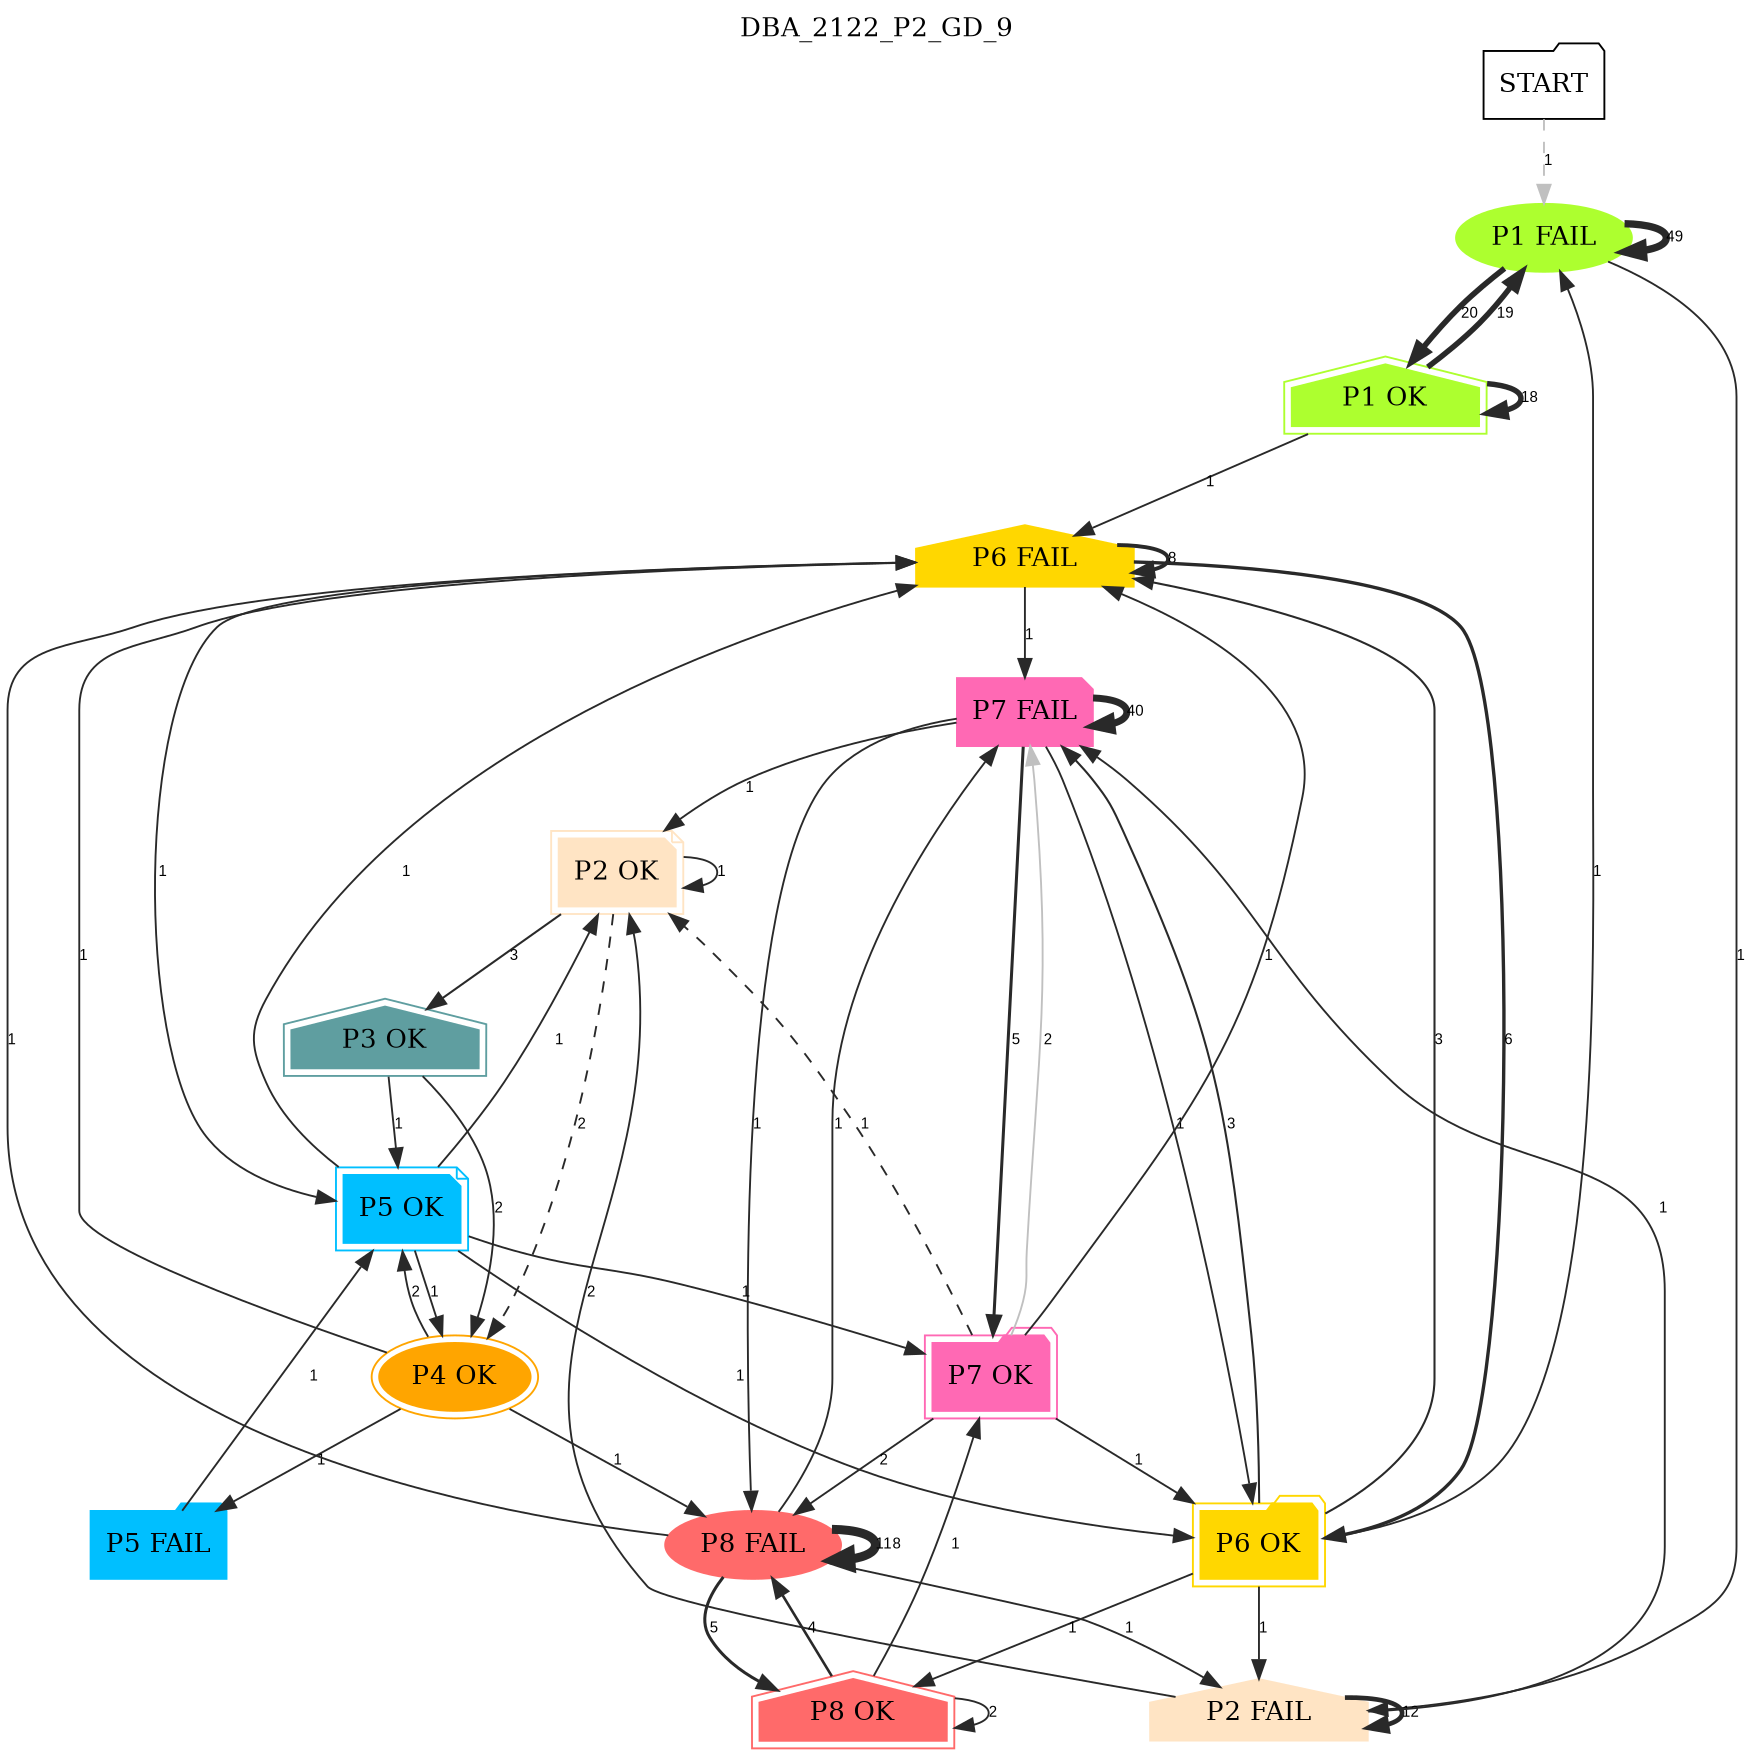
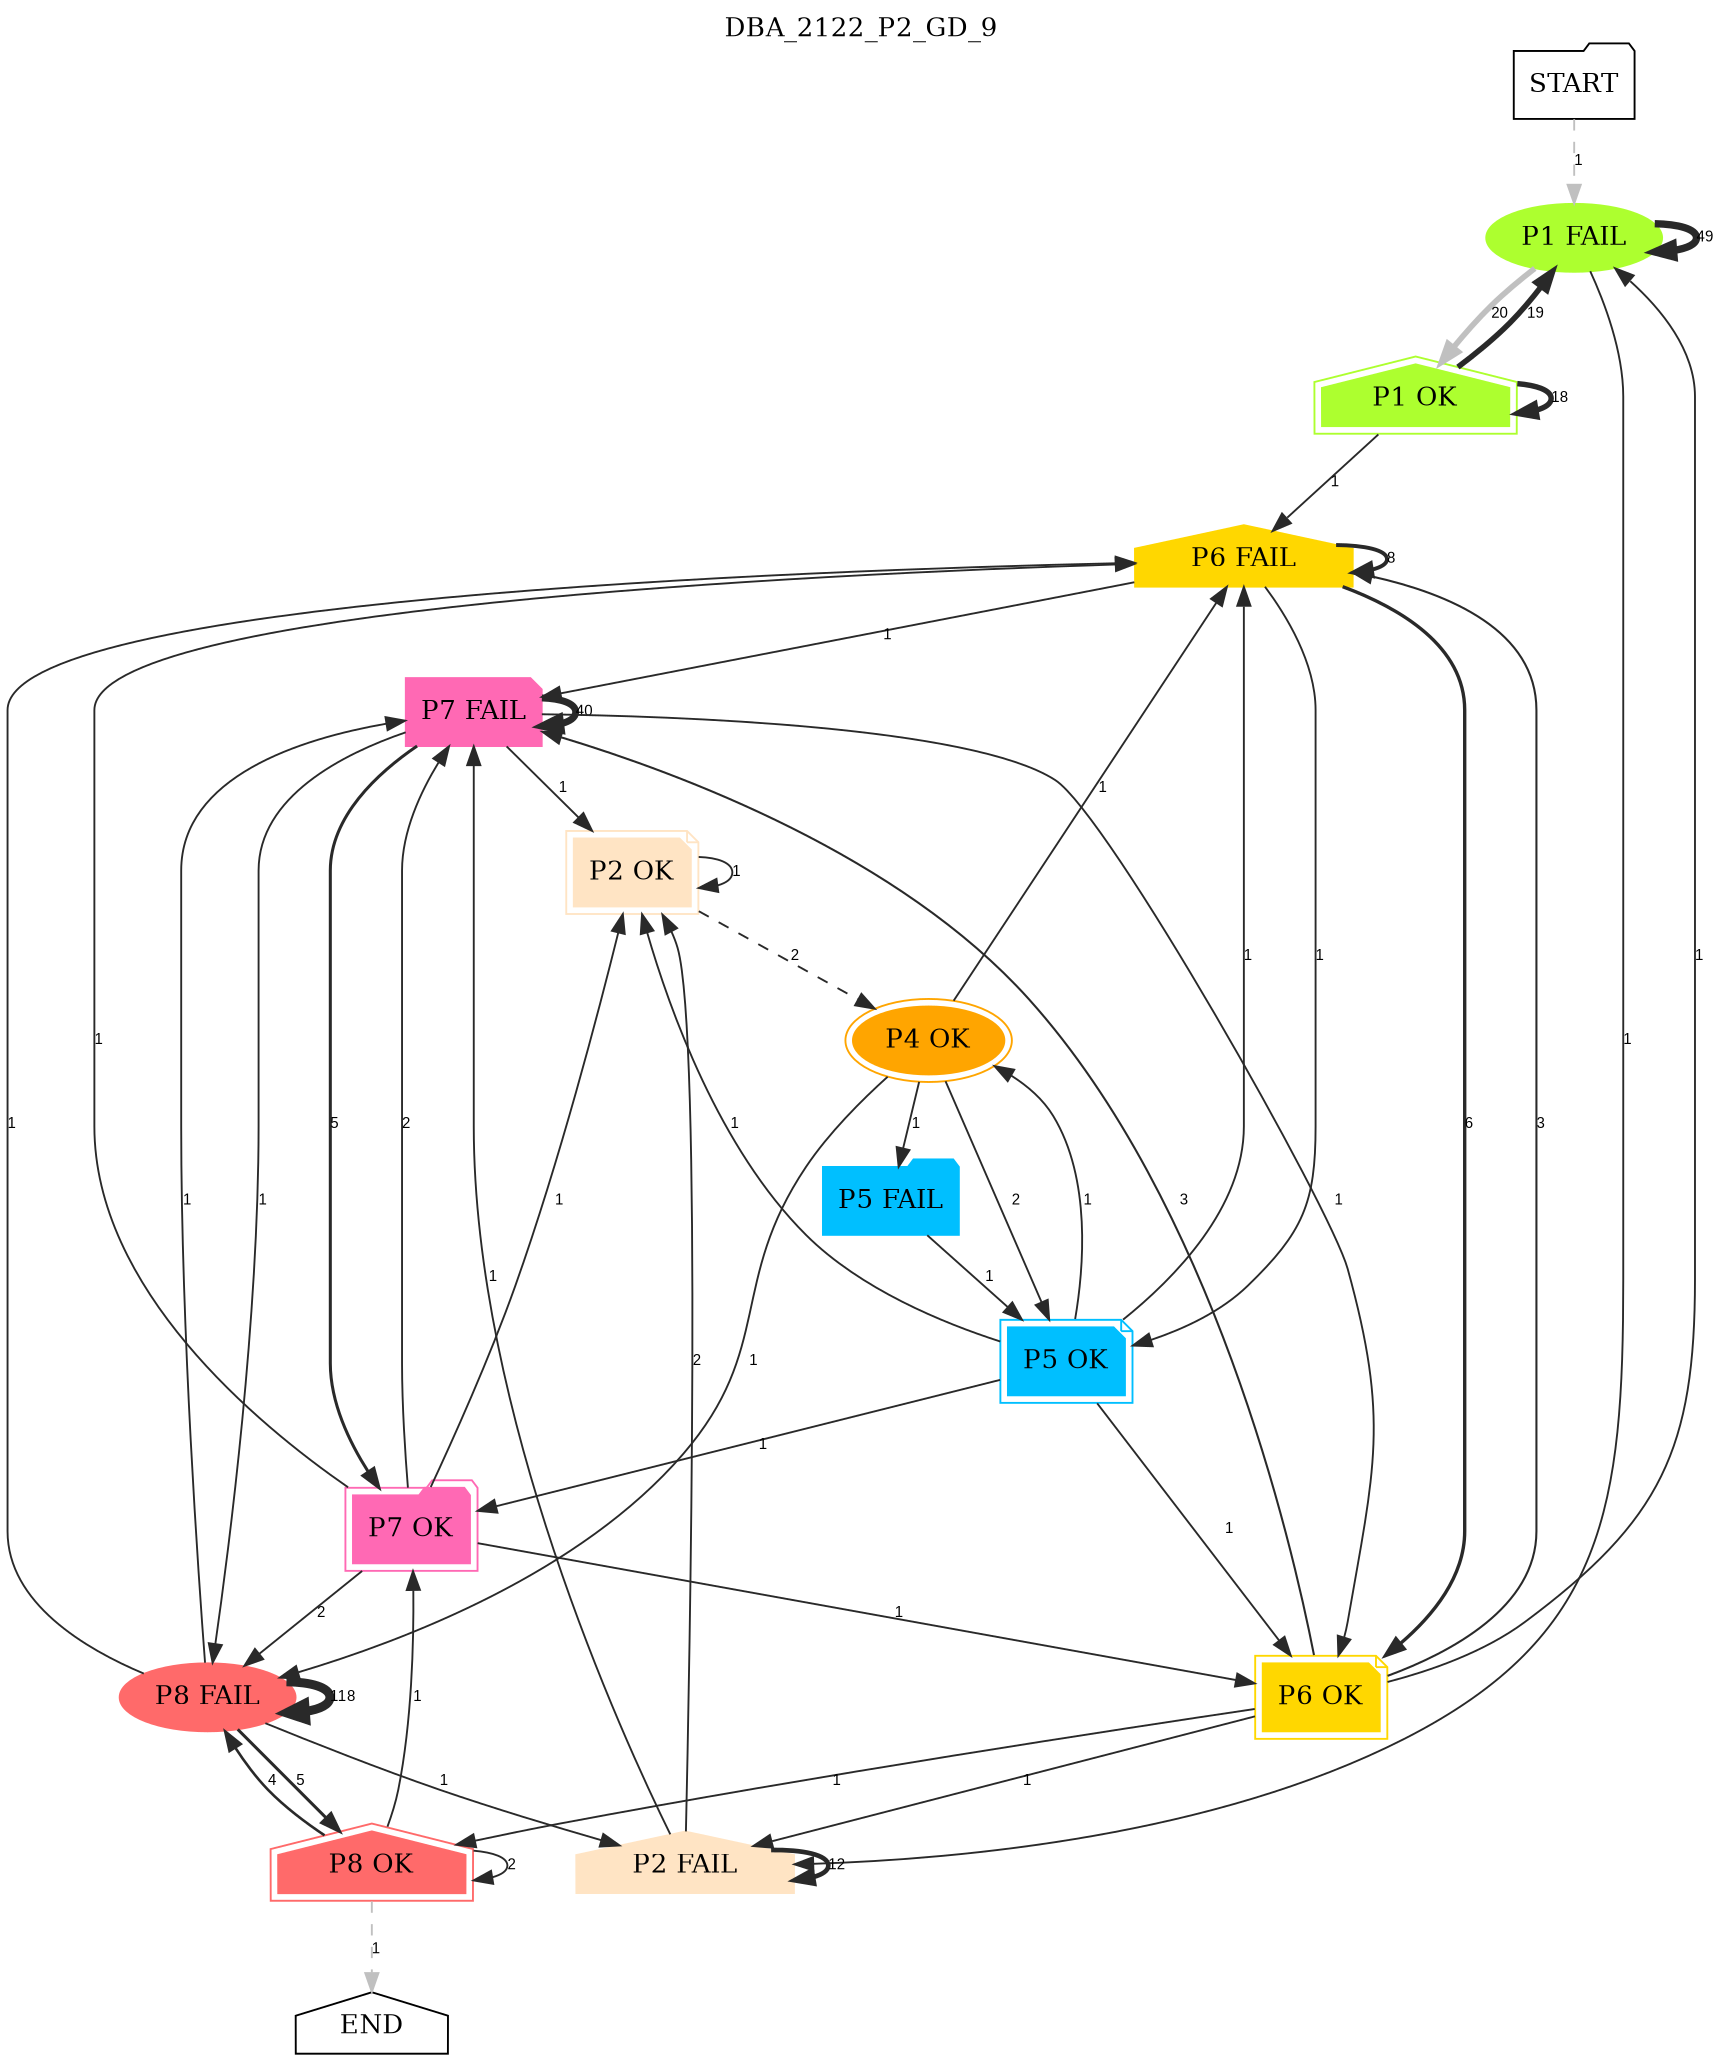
edge "P1 FAIL" -> "P1 OK": color grey16 -> grey
node "P3 OK": removed
edge "P7 OK" -> "P7 FAIL": color grey -> grey16
edge "P7 OK" -> "P2 OK": style dashed -> solid
node "P6 OK": shape folder -> note
node "END": added
